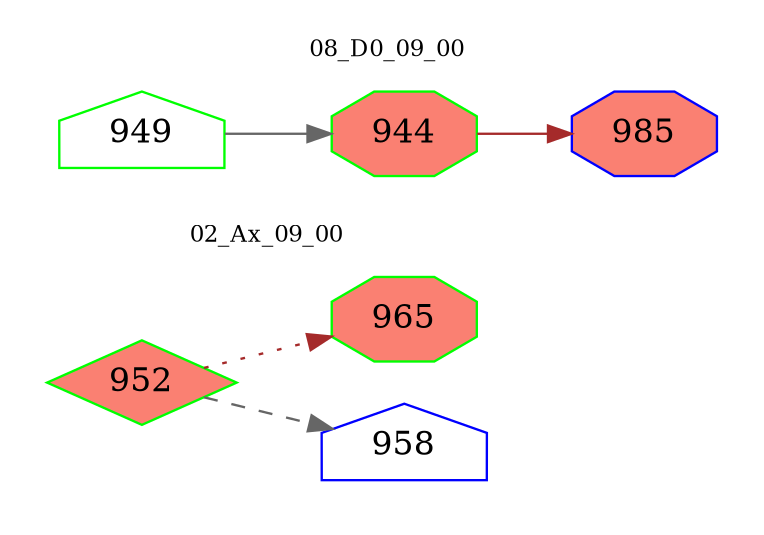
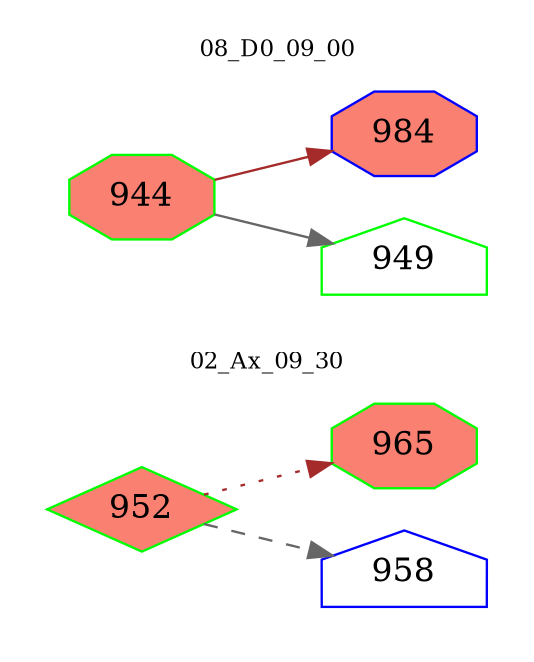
edge "949" -> "944": reversed
node "985": label "985" -> "984"
cluster "02_Ax_09_00": label "02_Ax_09_00" -> "02_Ax_09_30"
